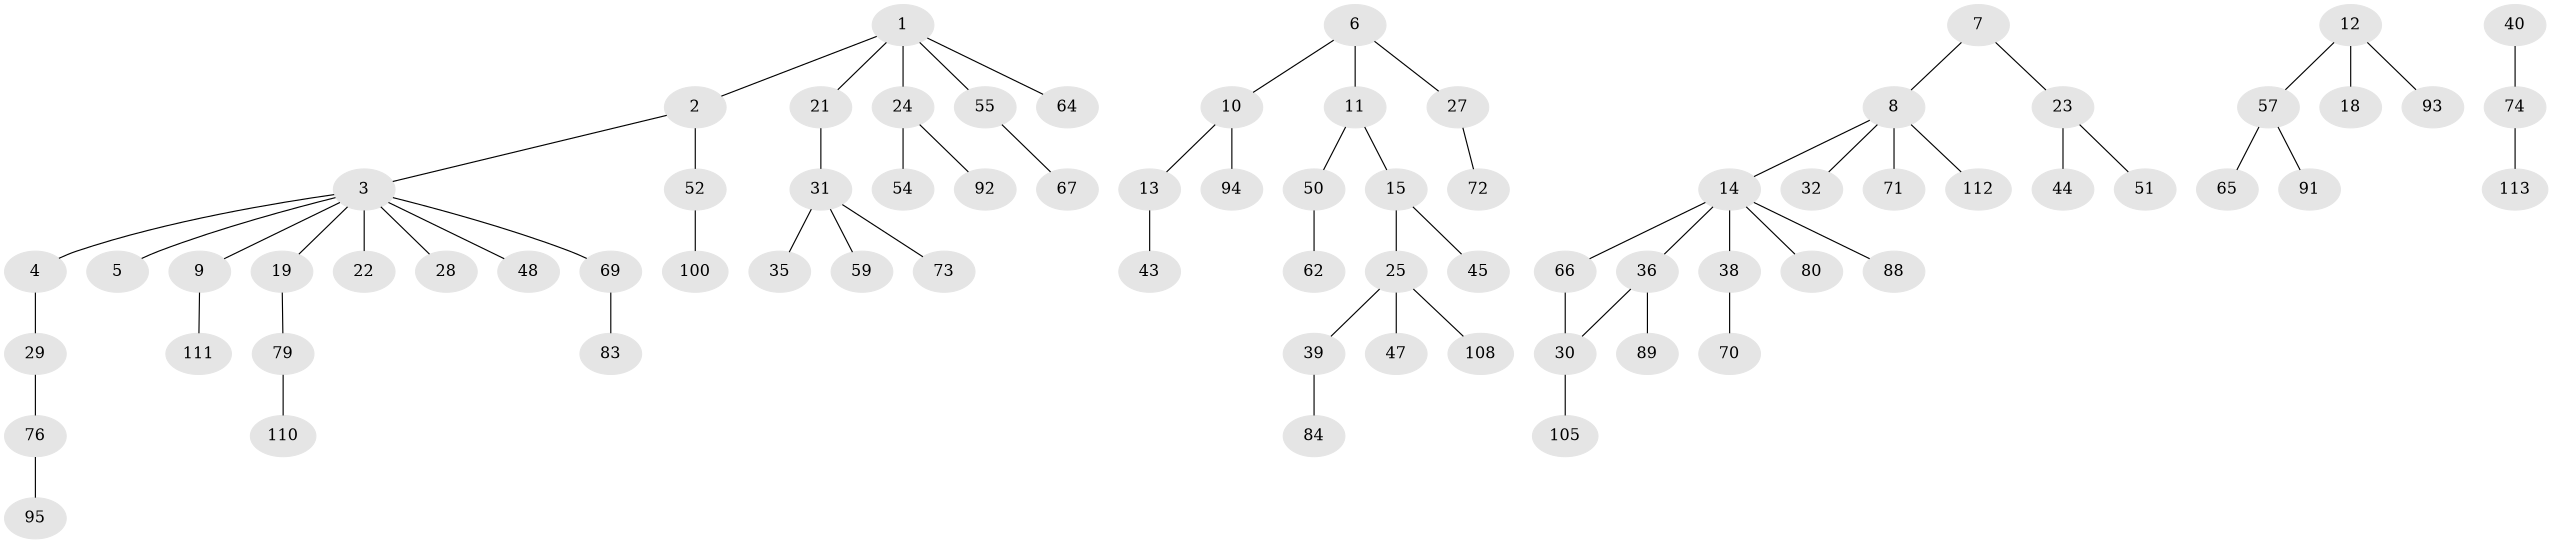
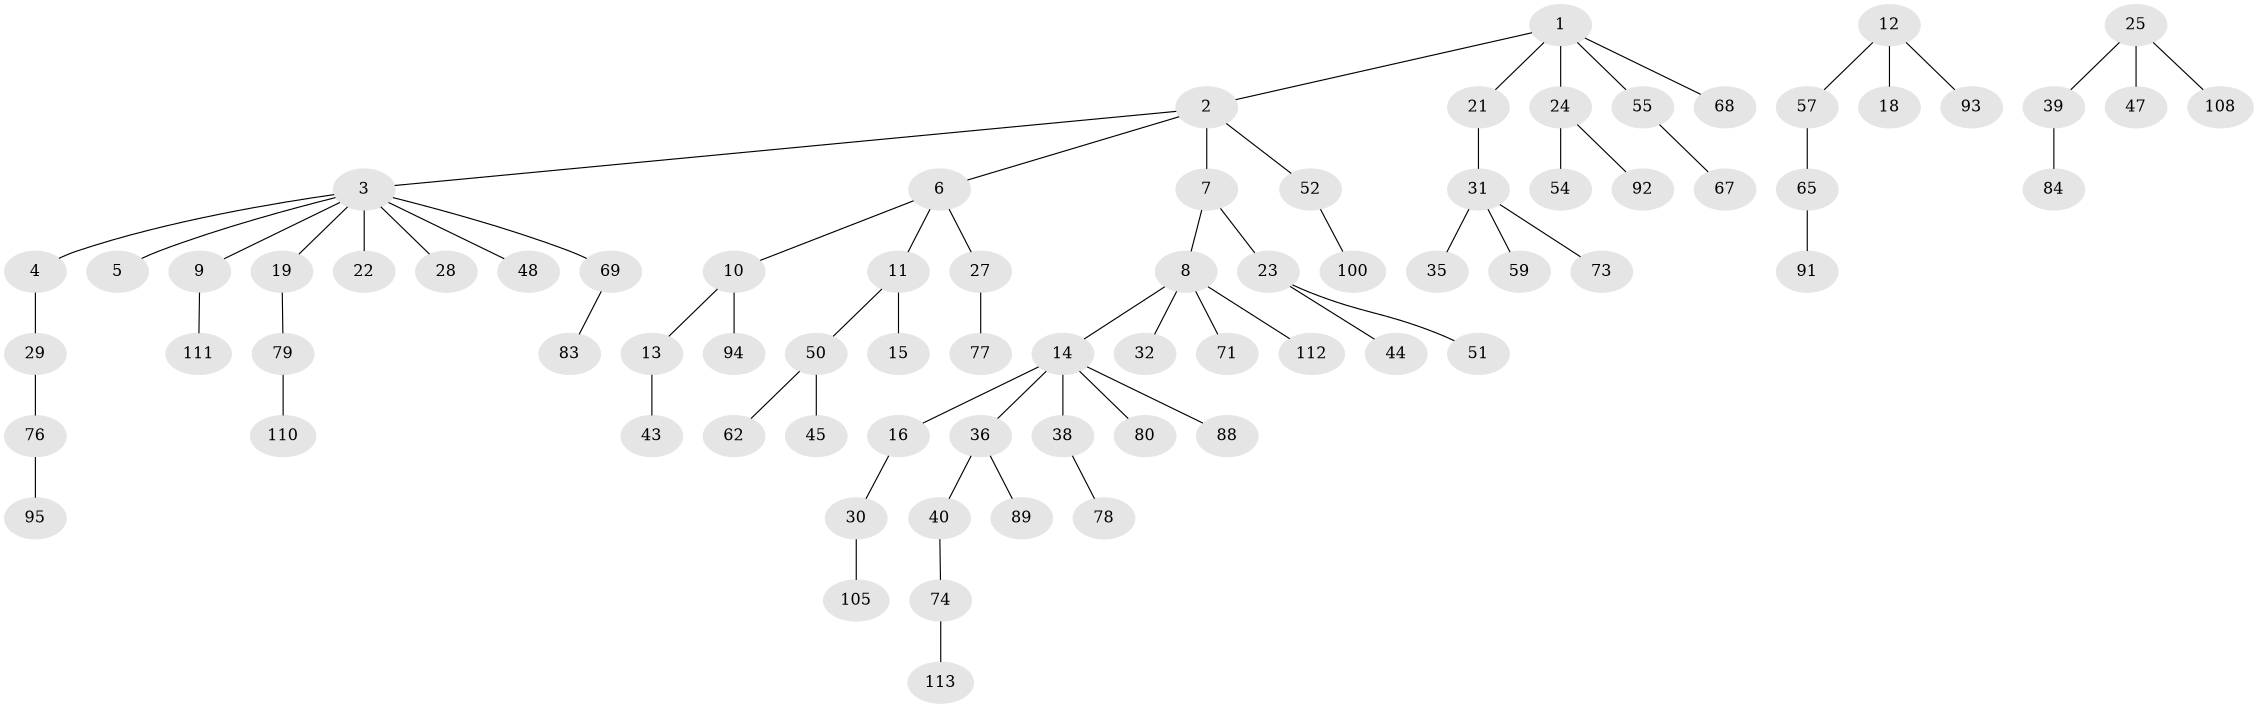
node "64": label "64" -> "68"
edge "2" -- "6": added
edge "57" -- "91": now "65" -- "91"
edge "2" -- "7": added
node "72": label "72" -> "77"
edge "15" -- "25": removed
edge "15" -- "45": now "50" -- "45"
node "66": label "66" -> "16"
edge "36" -- "30": now "36" -- "40"
node "70": label "70" -> "78"
